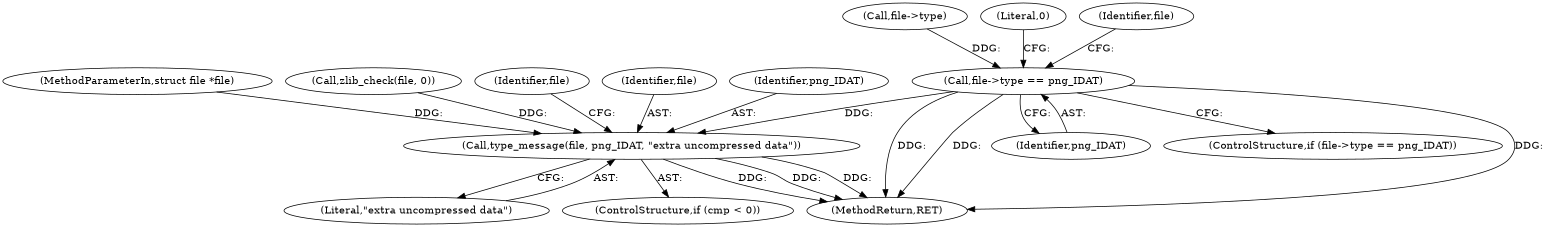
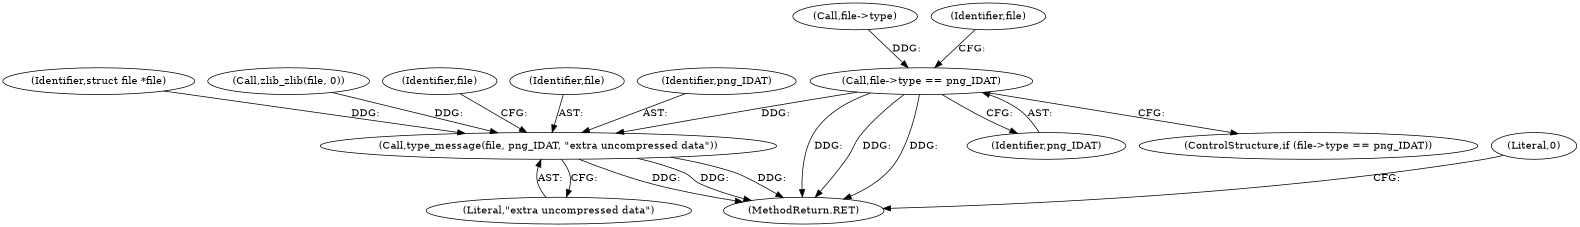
edge "(Literal,0)" -> "(Call,file->type == png_IDAT)": now "(Literal,0)" -> "(MethodReturn,RET)"
node "(MethodParameterIn,struct file *file)": label "(MethodParameterIn,struct file *file)" -> "(Identifier,struct file *file)"
node "(Call,zlib_check(file, 0))": label "(Call,zlib_check(file, 0))" -> "(Call,zlib_zlib(file, 0))"
node "(ControlStructure,if (cmp < 0))": removed
